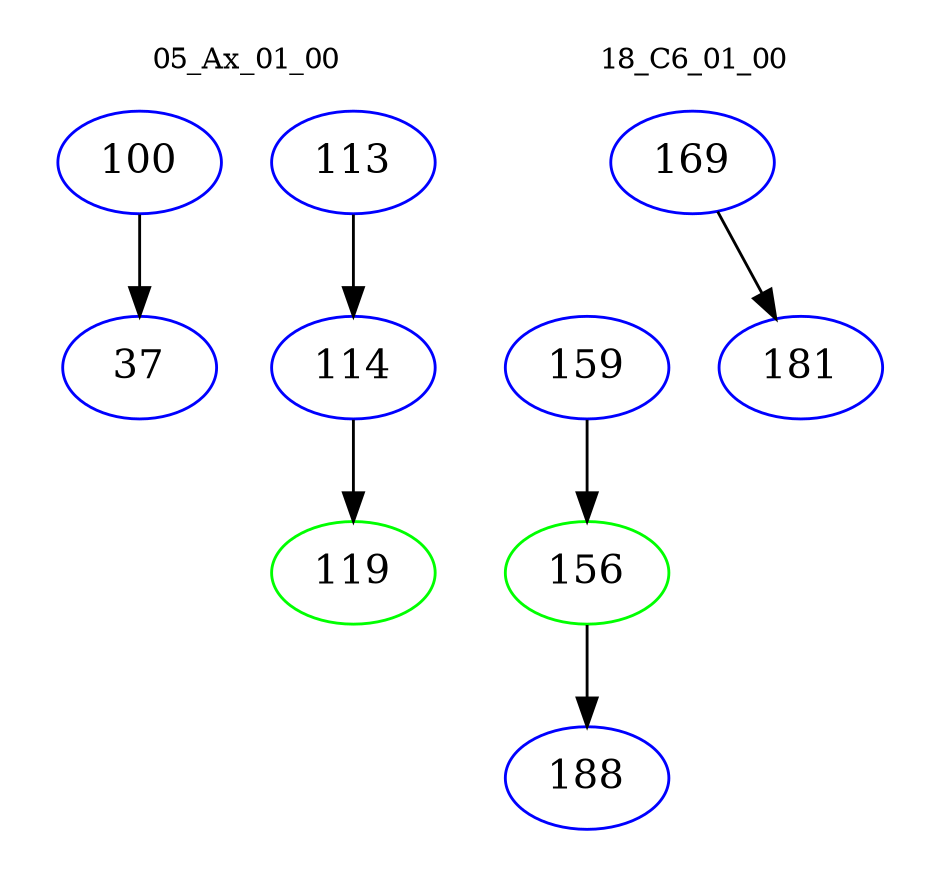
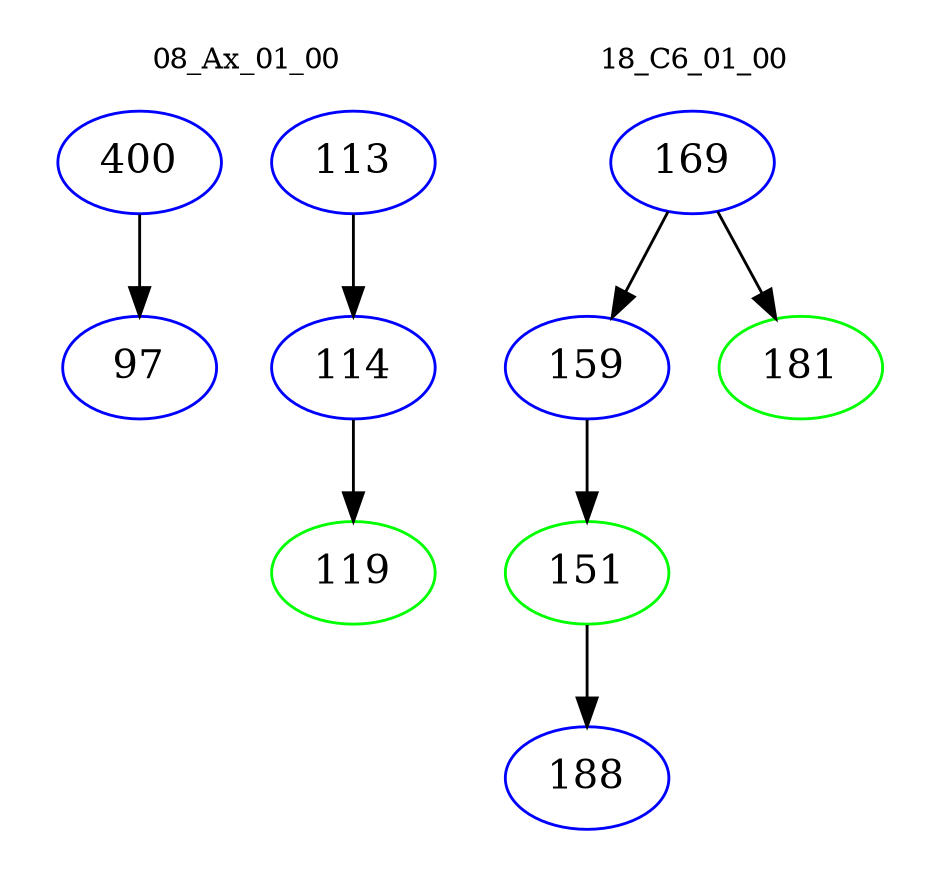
cluster "05_Ax_01_00": label "05_Ax_01_00" -> "08_Ax_01_00"
node "100": label "100" -> "400"
edge "169" -> "159": added
node "37": label "37" -> "97"
node "181": color blue -> green
node "156": label "156" -> "151"
